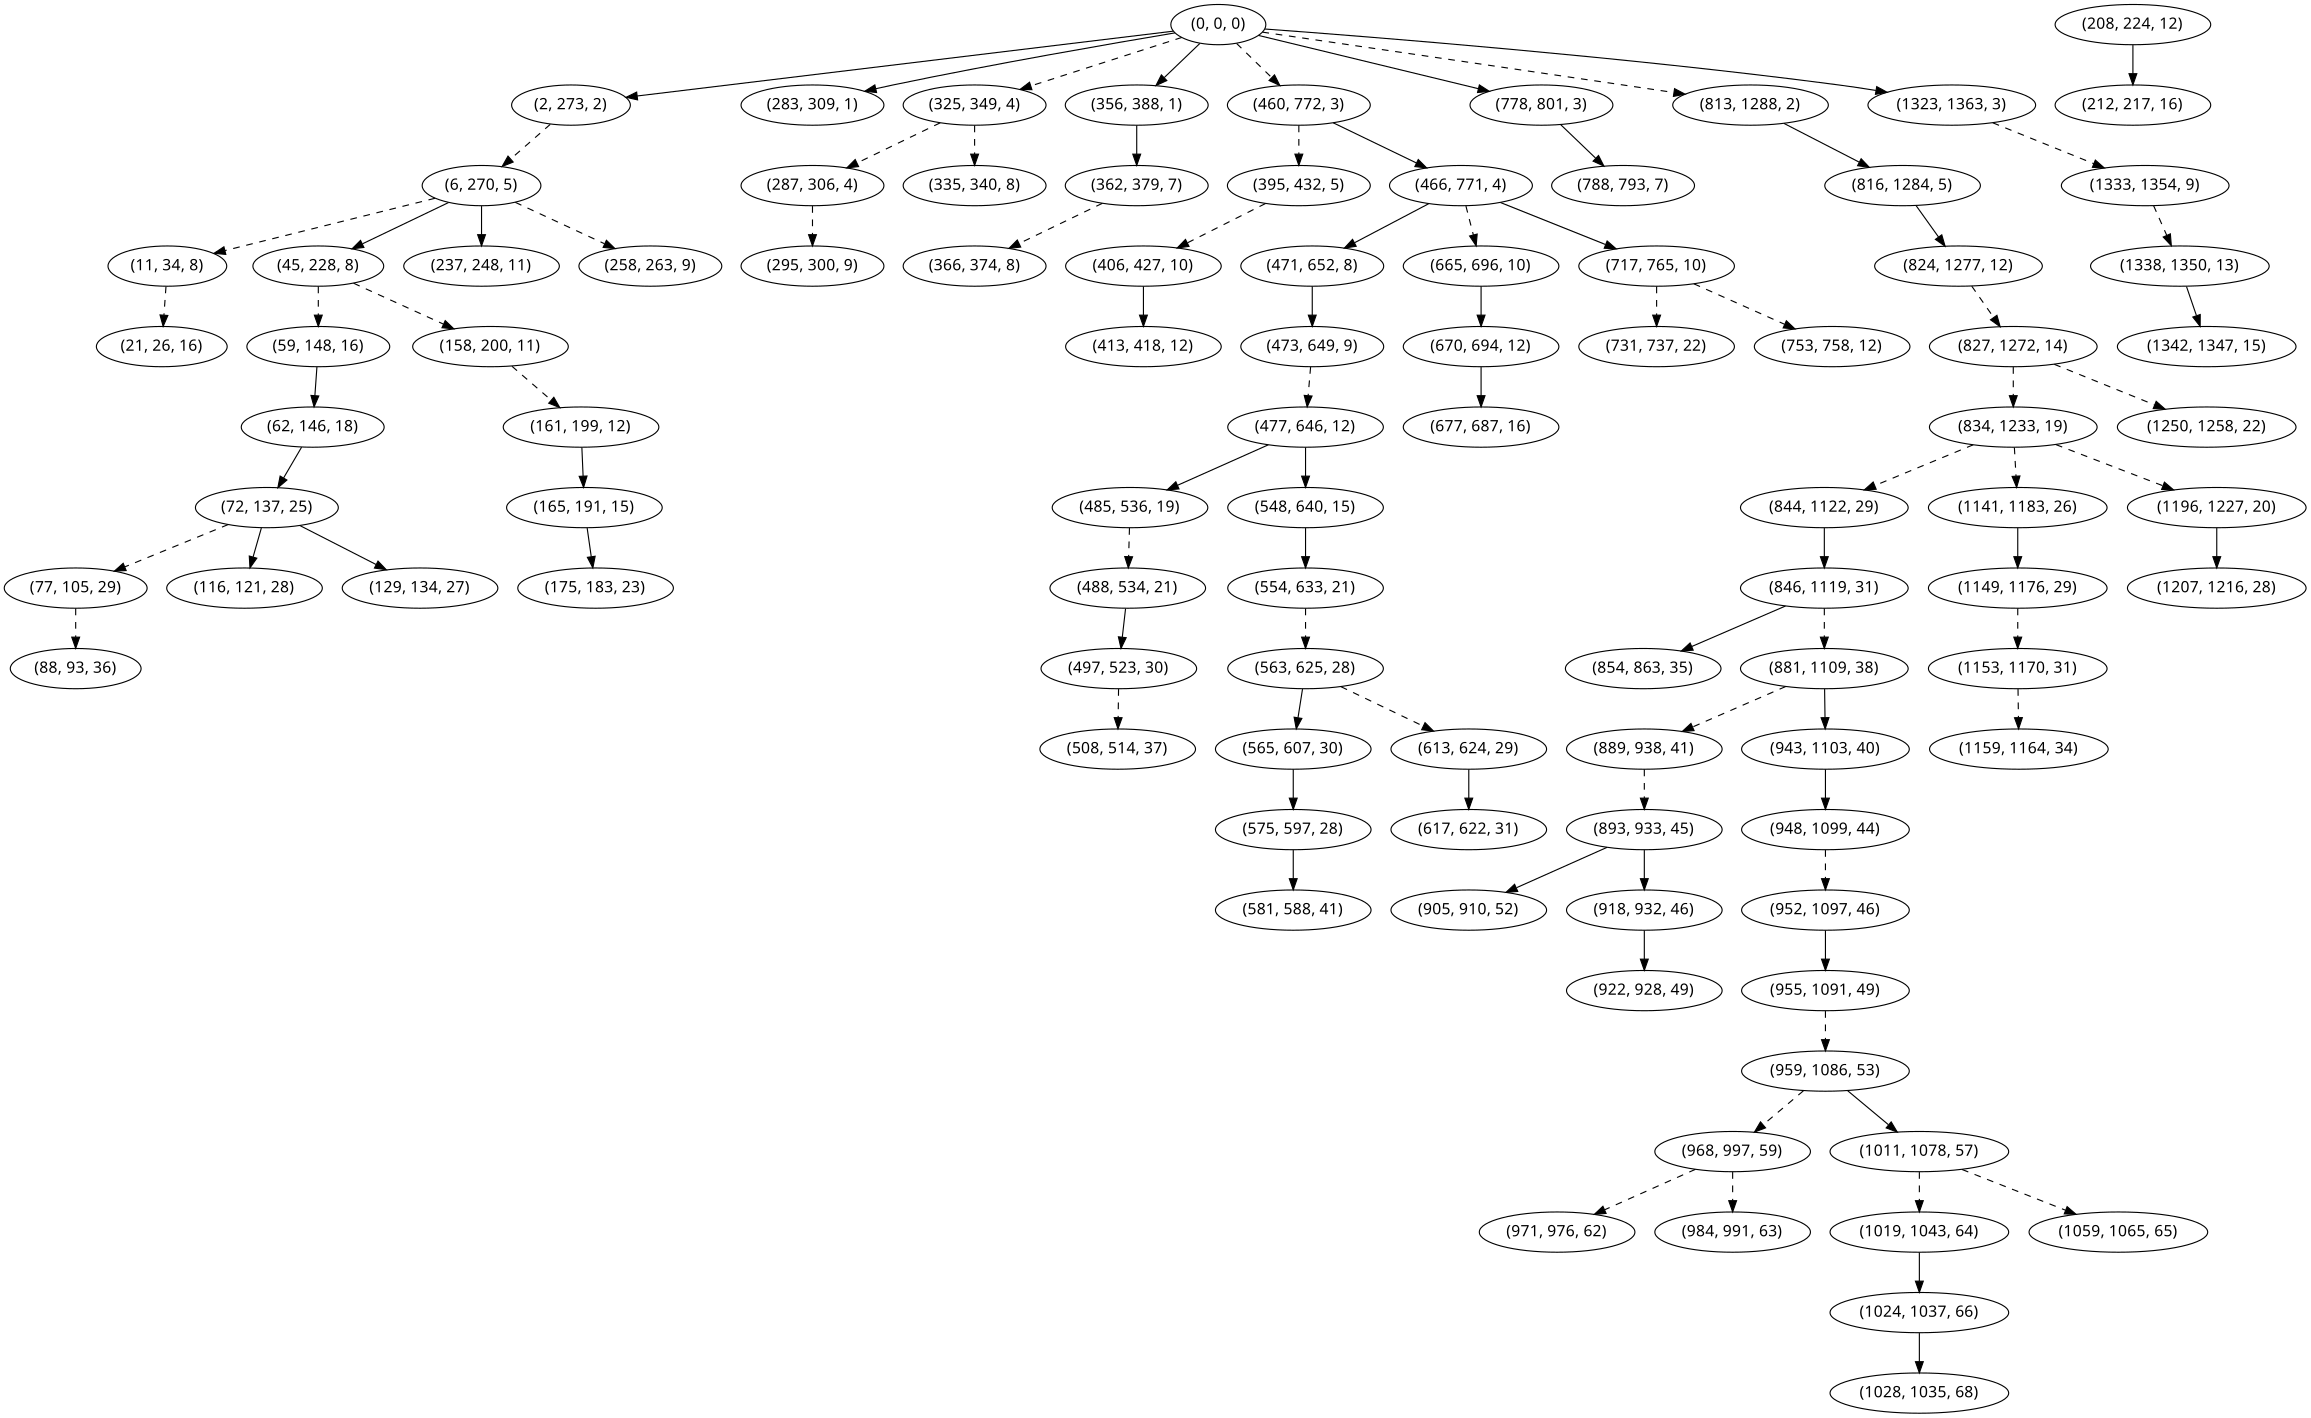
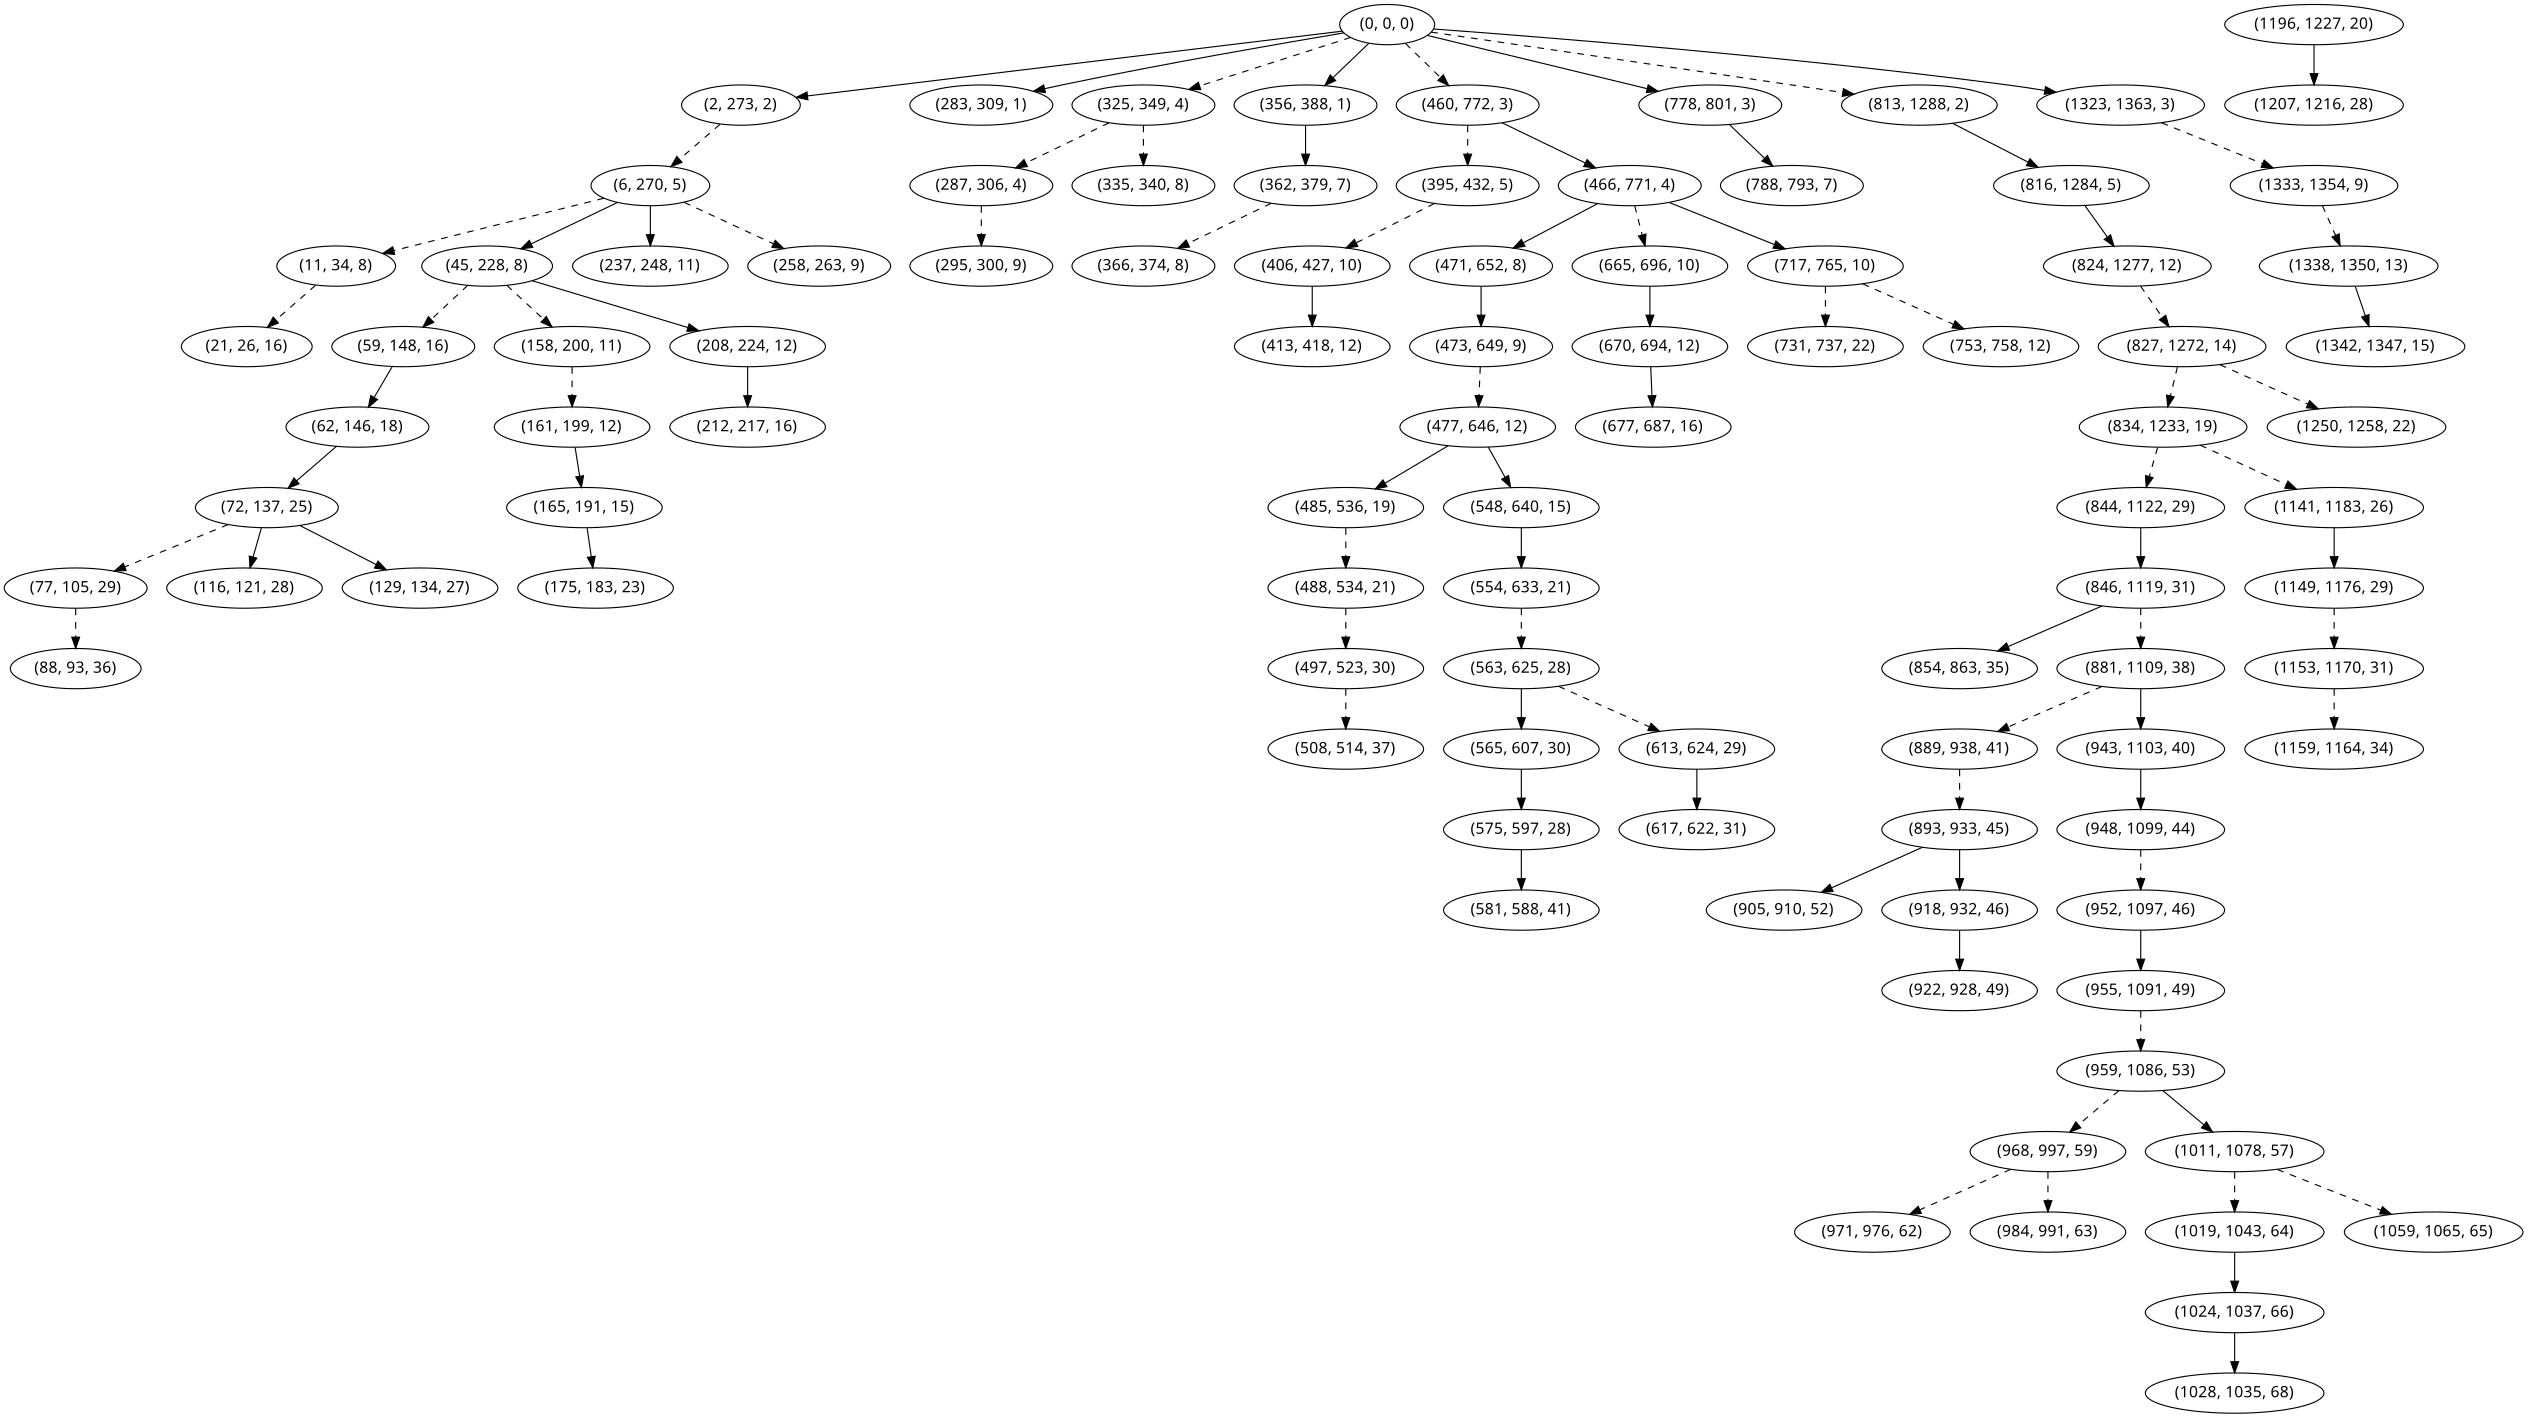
edge "(45, 228, 8)" -> "(208, 224, 12)": added
edge "(834, 1233, 19)" -> "(1196, 1227, 20)": removed
edge "(488, 534, 21)" -> "(497, 523, 30)": style solid -> dashed
